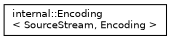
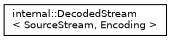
node "internal::Encoding < SourceStream, Encoding >": label "internal::Encoding < SourceStream, Encoding >" -> "internal::DecodedStream < SourceStream, Encoding >"
